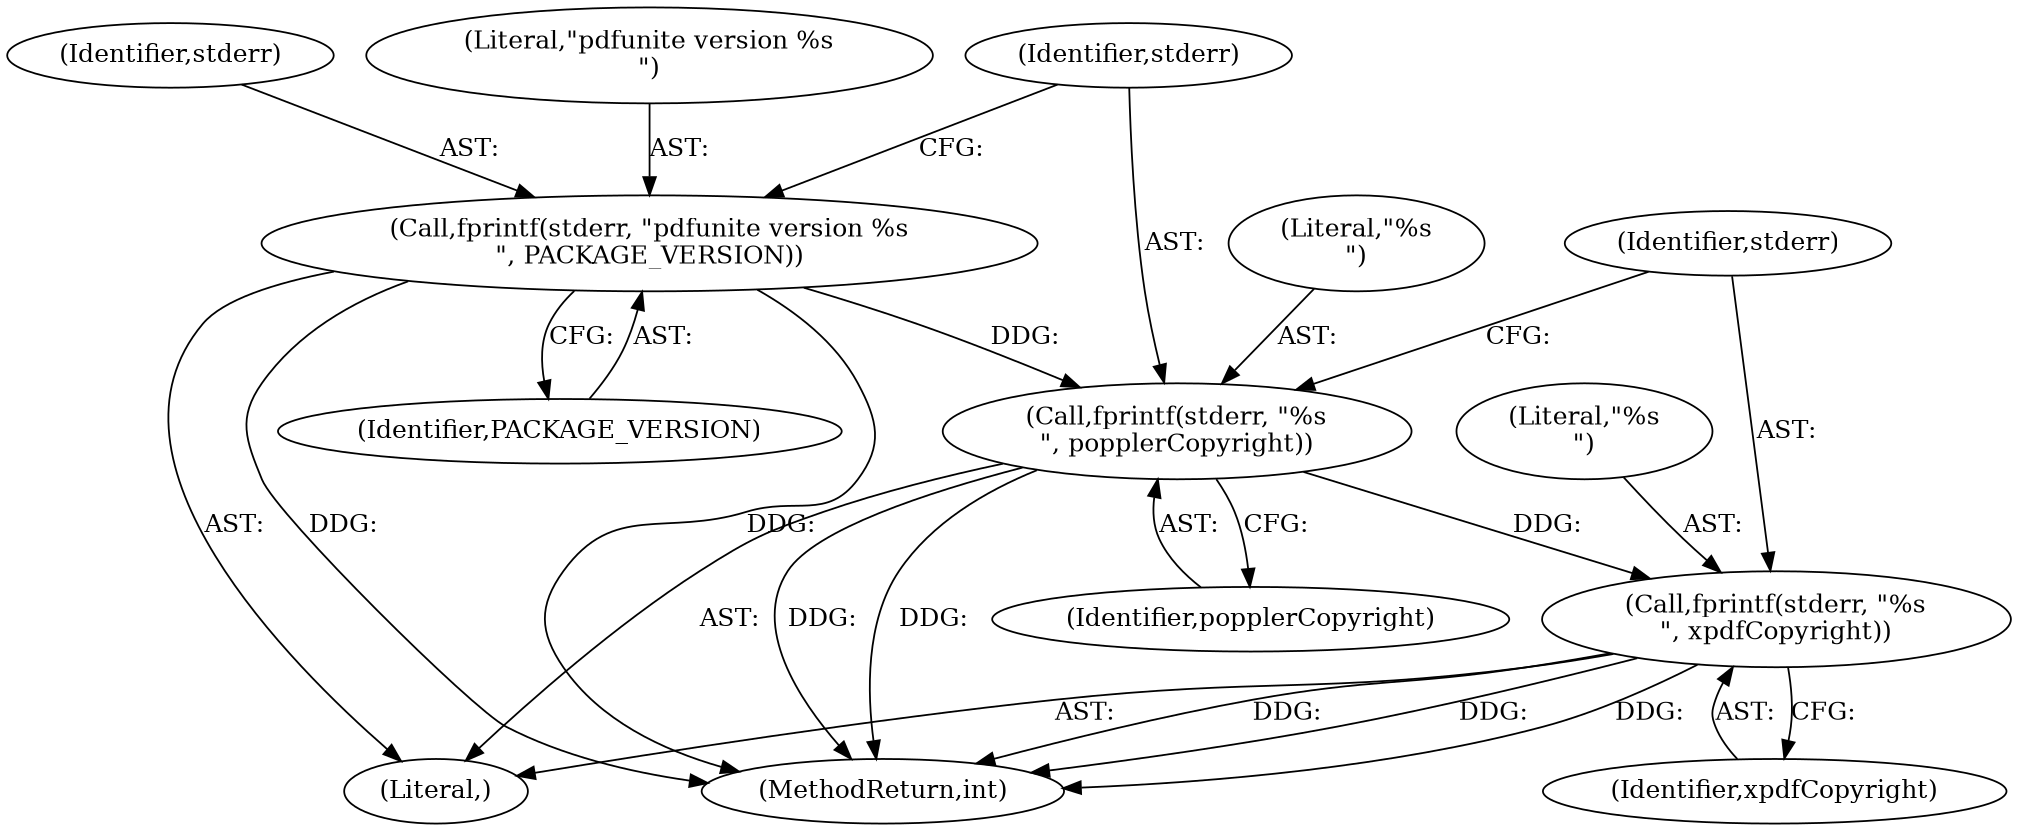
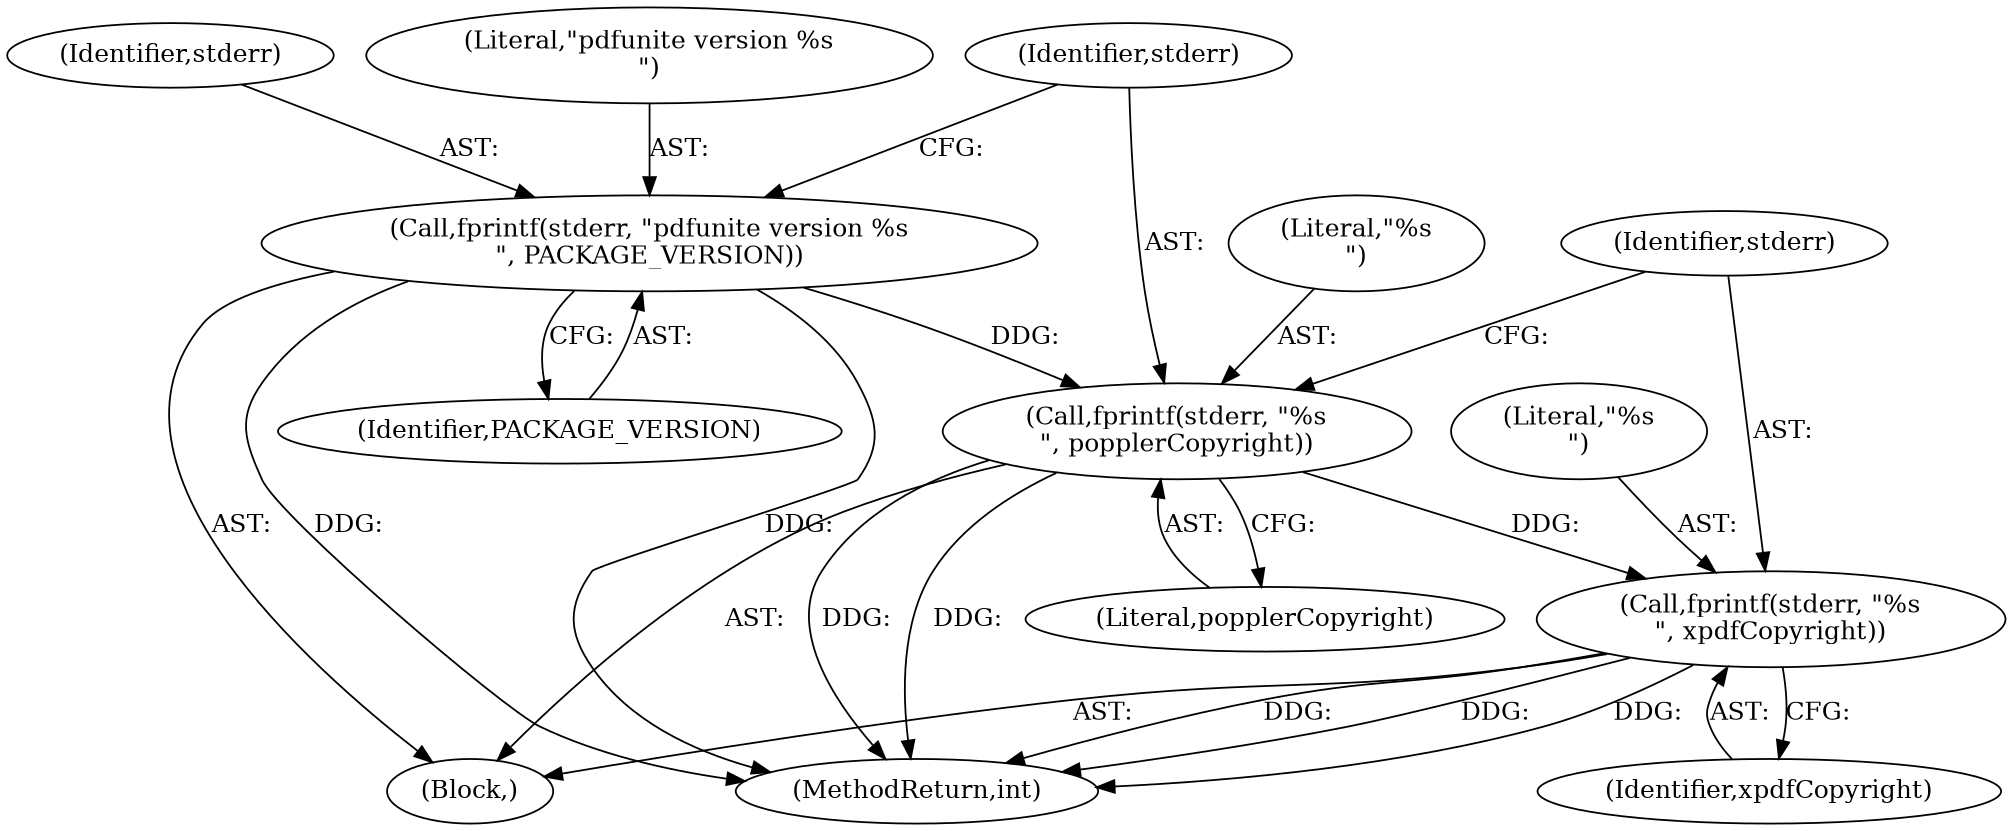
node "(Identifier,popplerCopyright)": label "(Identifier,popplerCopyright)" -> "(Literal,popplerCopyright)"
node "(Literal,)": label "(Literal,)" -> "(Block,)"
